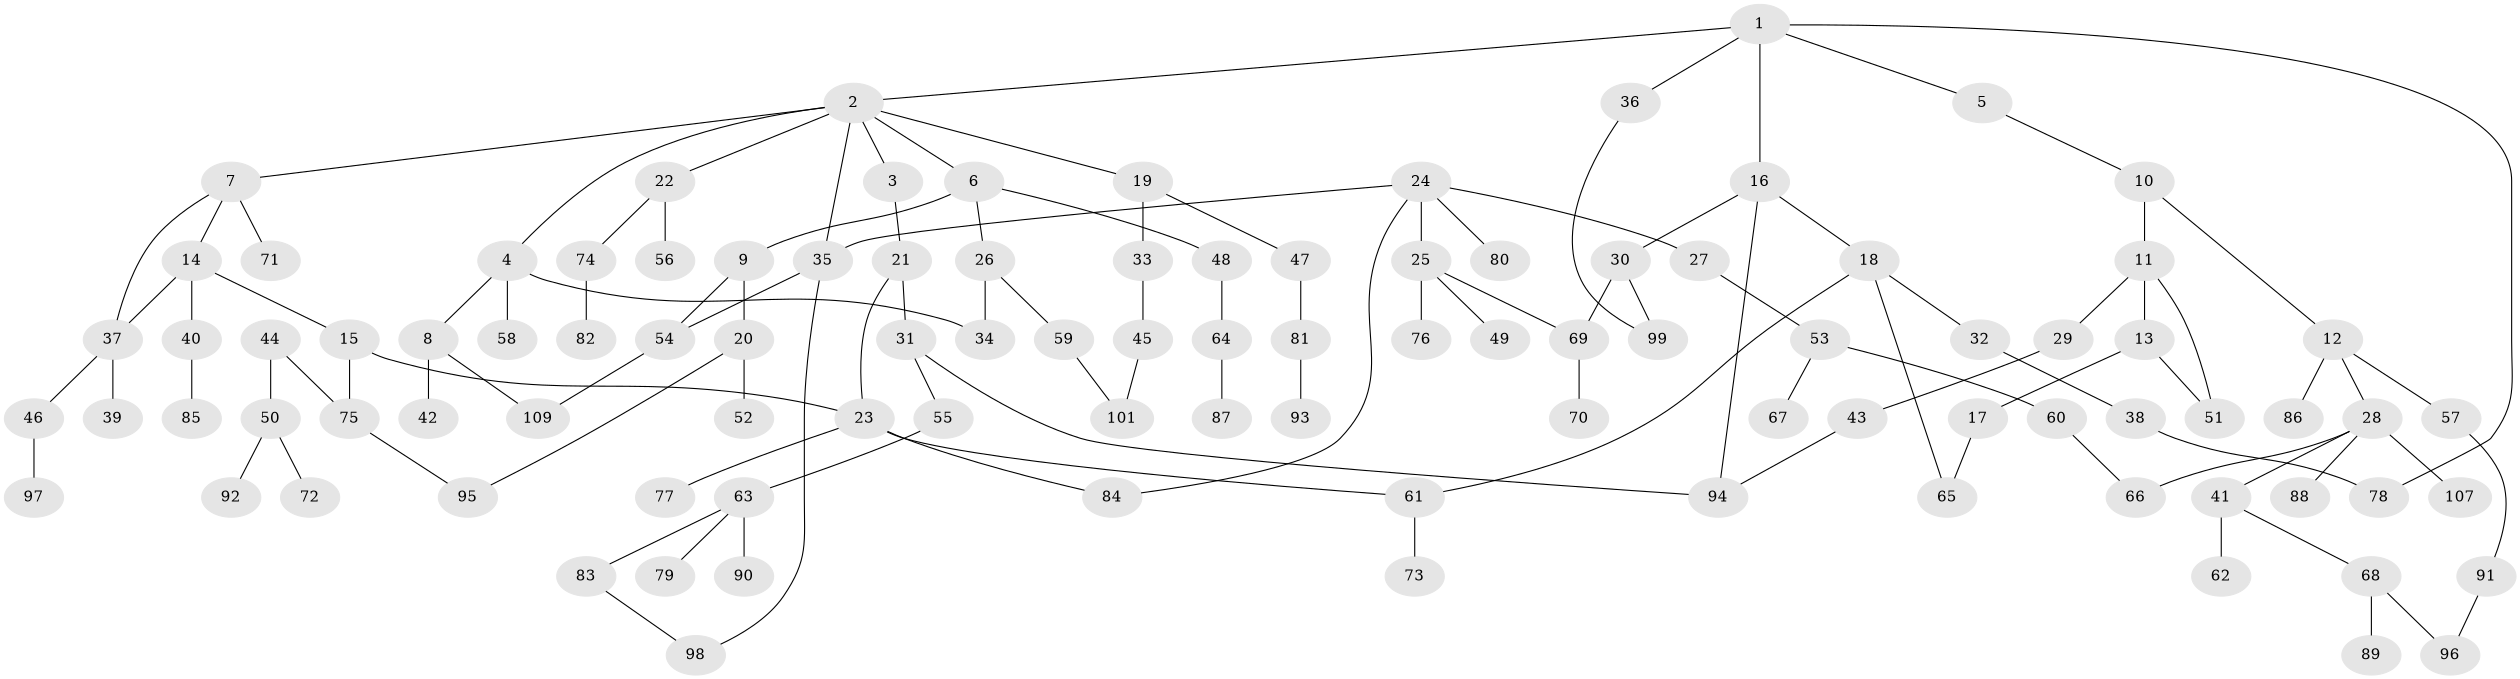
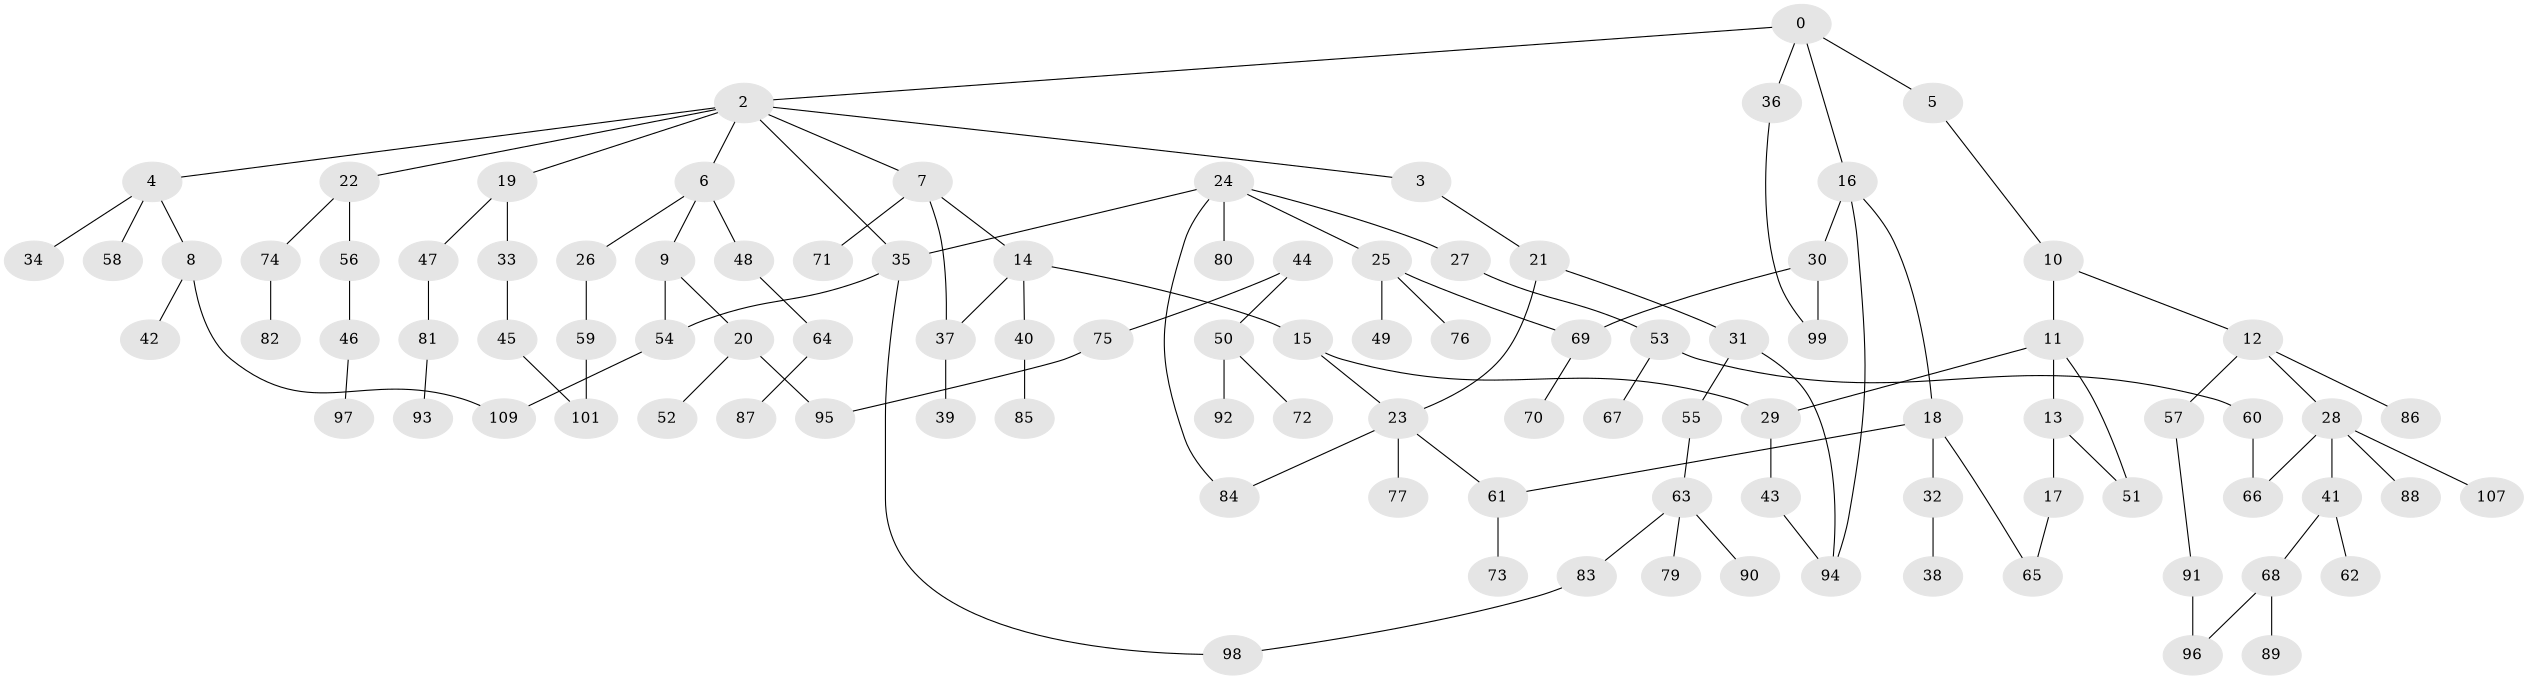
node "1": label "1" -> "0"
edge "26" -- "34": removed
edge "37" -- "46": now "56" -- "46"
edge "15" -- "75": now "15" -- "29"
node "78": removed
